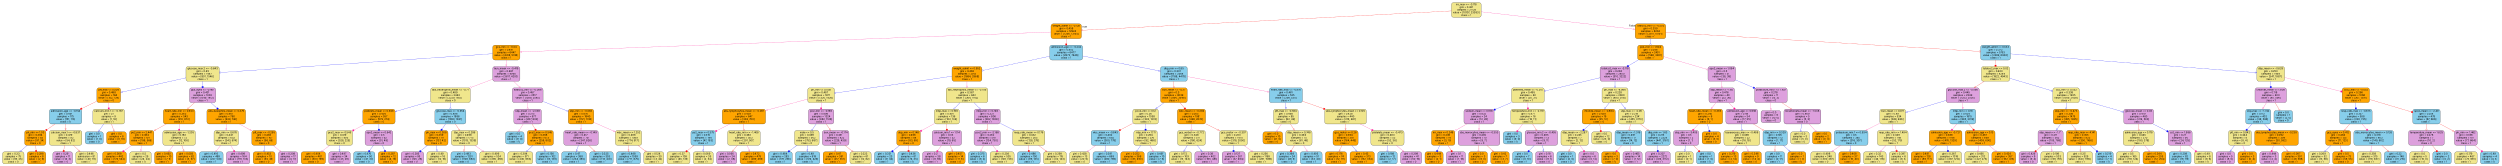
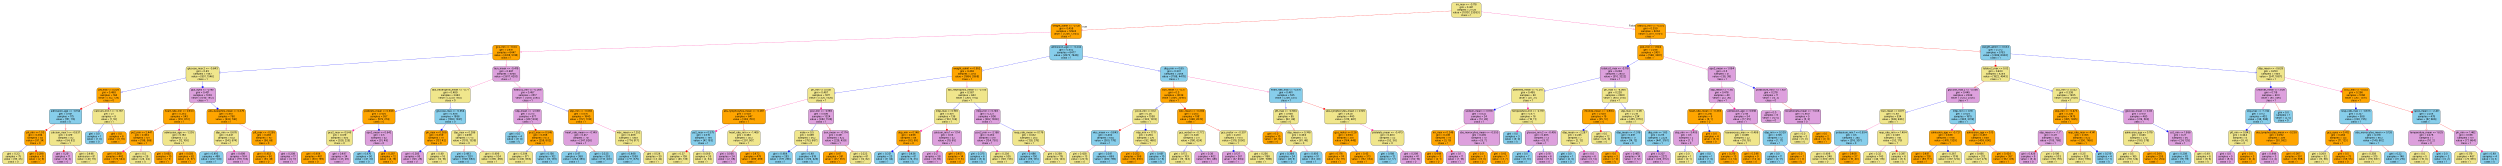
node "gini = 0.453 samples = 10 value = [92, 49] class = 0": label "gini = 0.453 samples = 10 value = [92, 49] class = 0" -> "gini = 0.453 samples = 90 value = [92, 49] class = 0"
